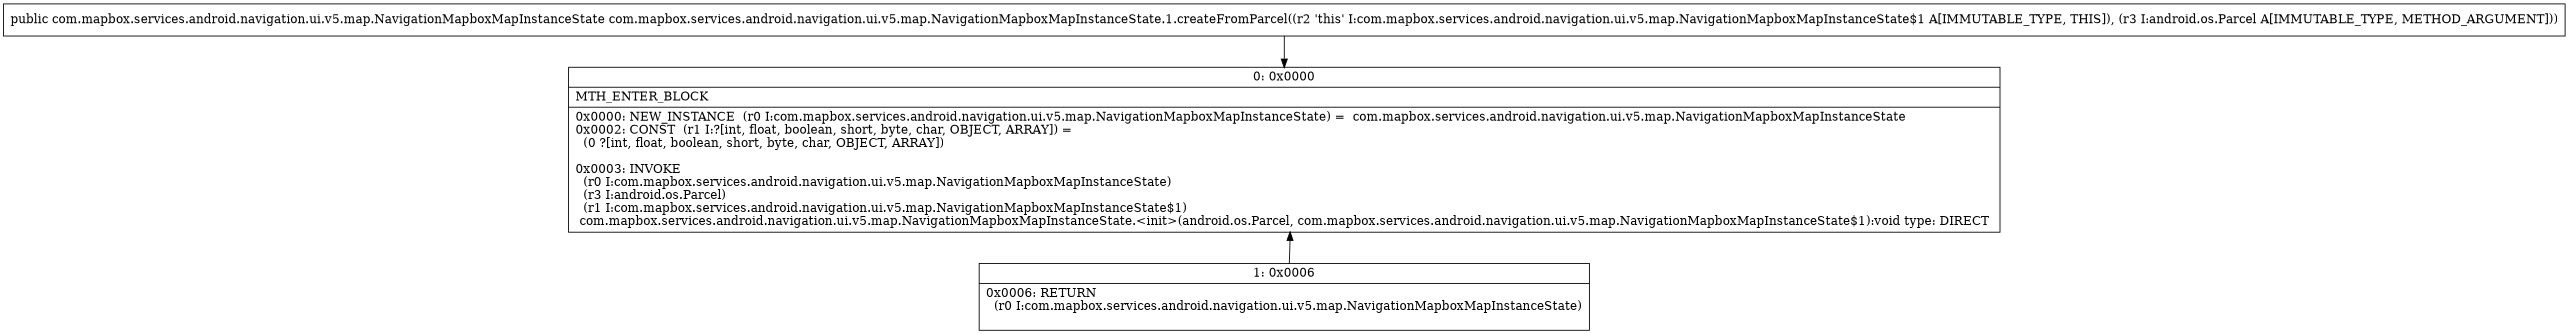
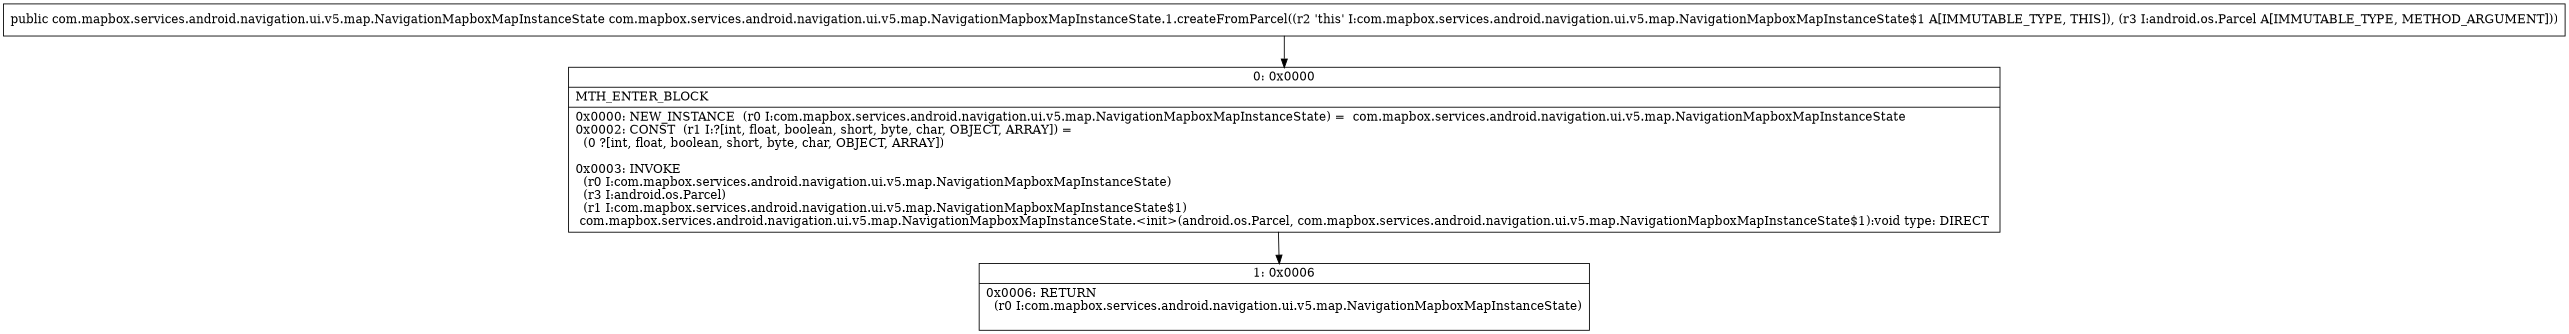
edge "1: 0x0006" -> "0: 0x0000": reversed
